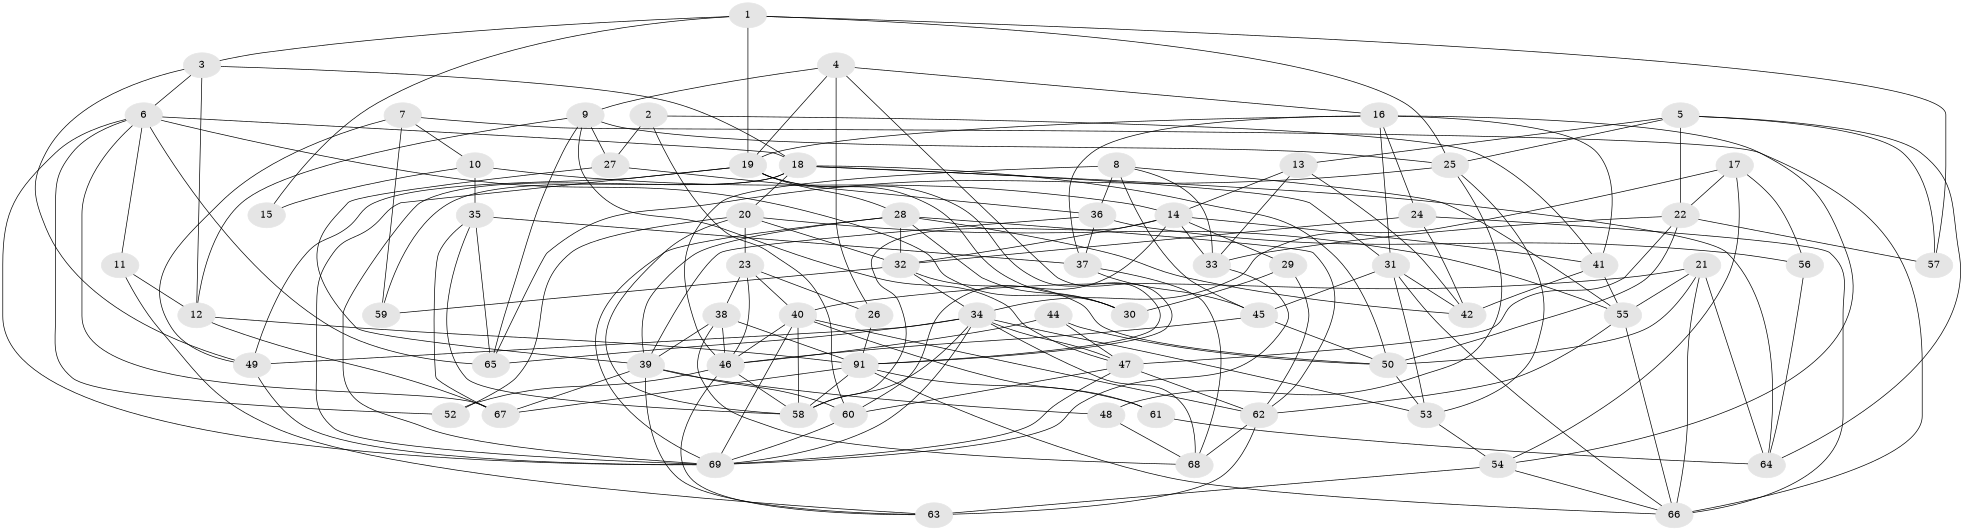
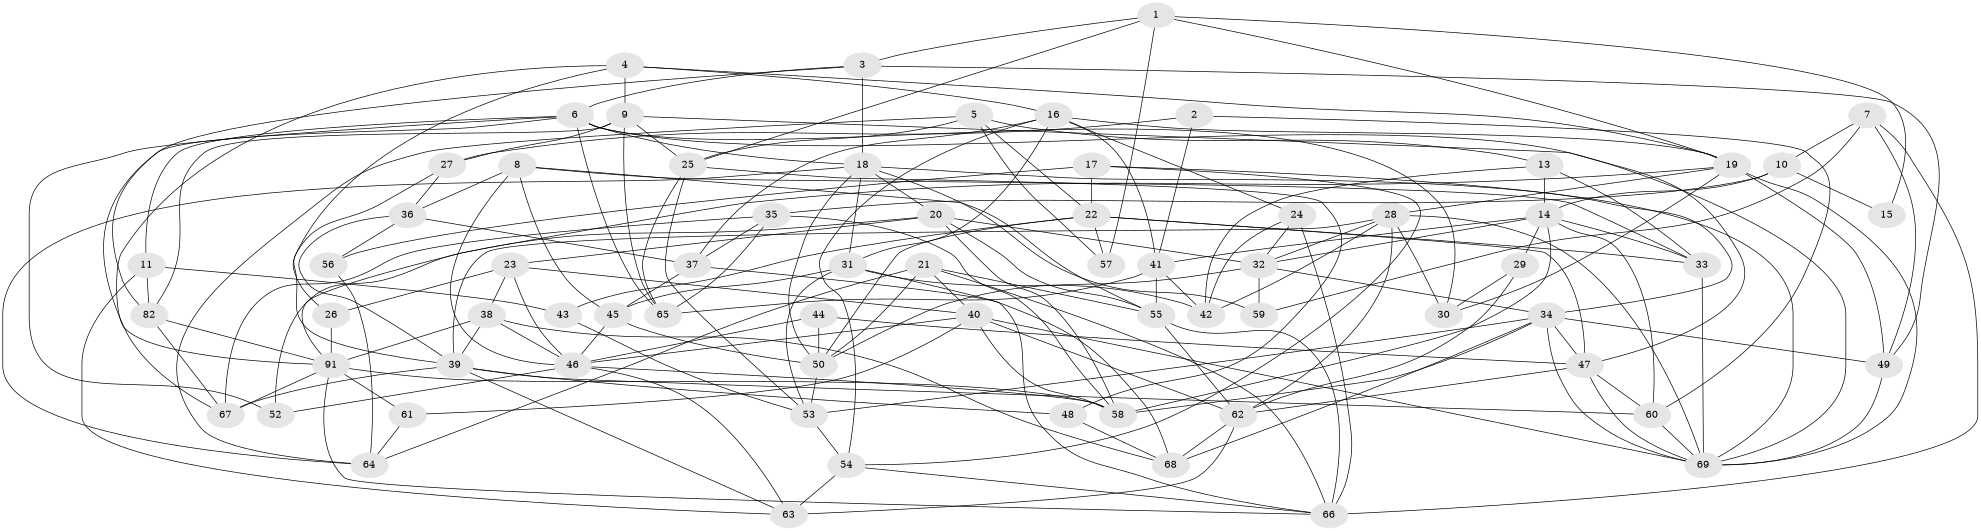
node "12": label "12" -> "82"
node "43": added
edge "34" -- "65": now "41" -- "65"
